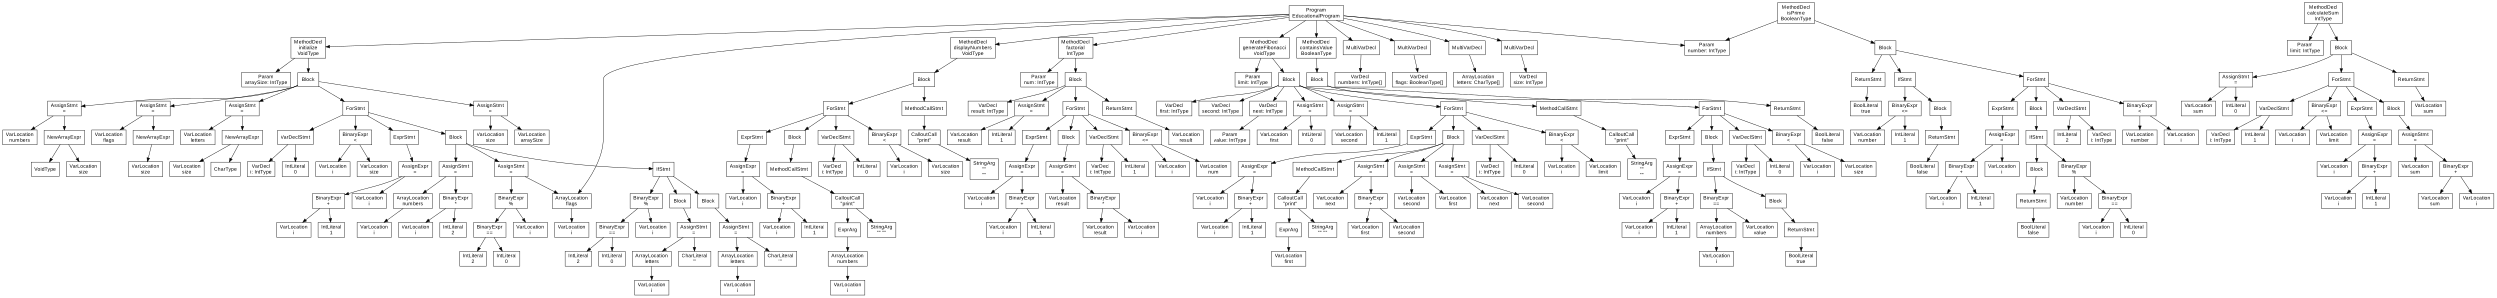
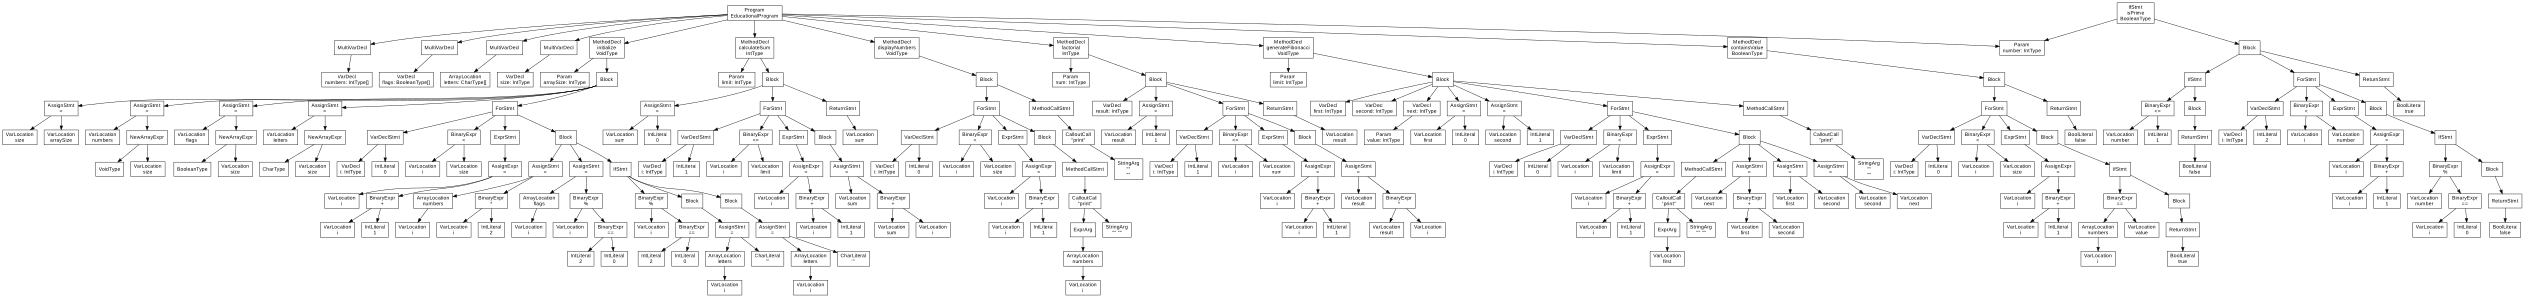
node "MethodDecl isPrime BooleanType": label "MethodDecl isPrime BooleanType" -> "IfStmt isPrime BooleanType"
edge "Program EducationalProgram" -> "ArrayLocation flags": now "Program EducationalProgram" -> "MethodDecl calculateSum IntType"
node "BooleanType": added
